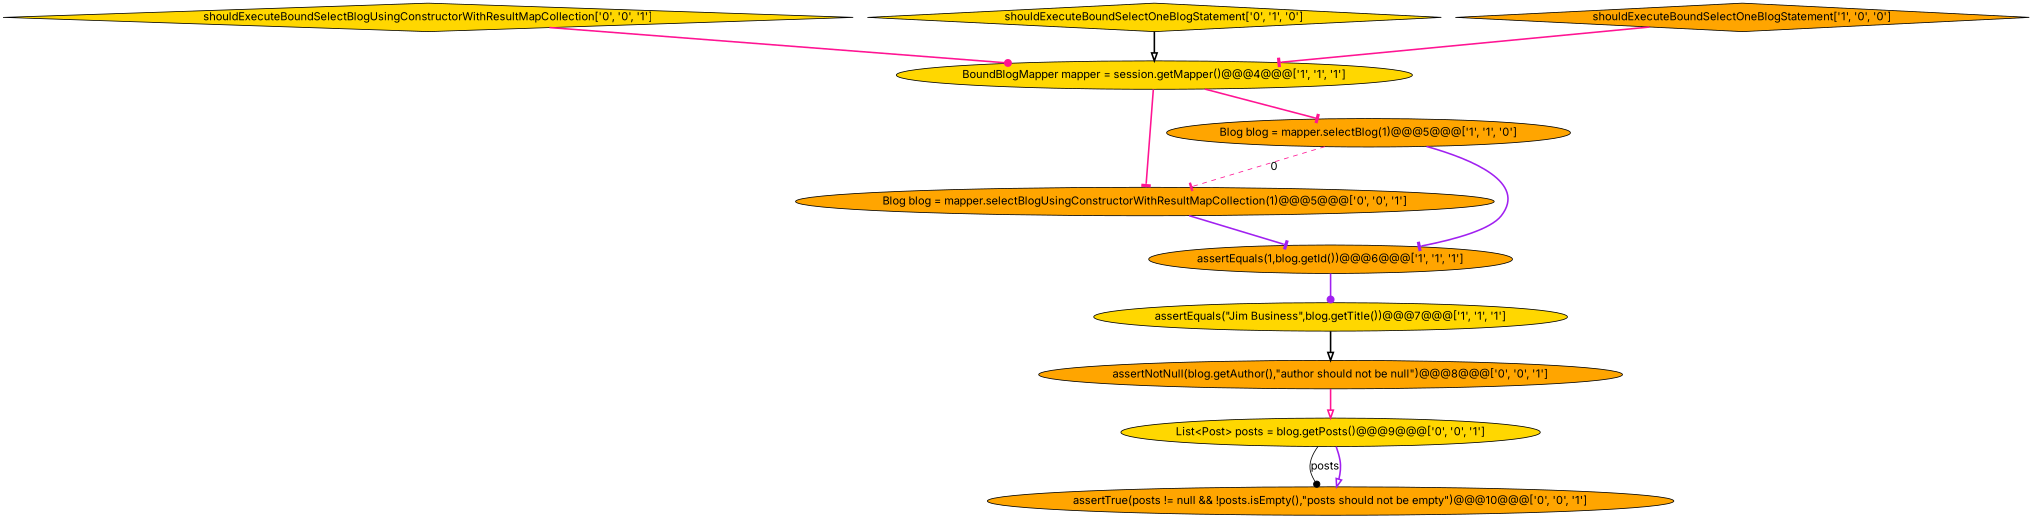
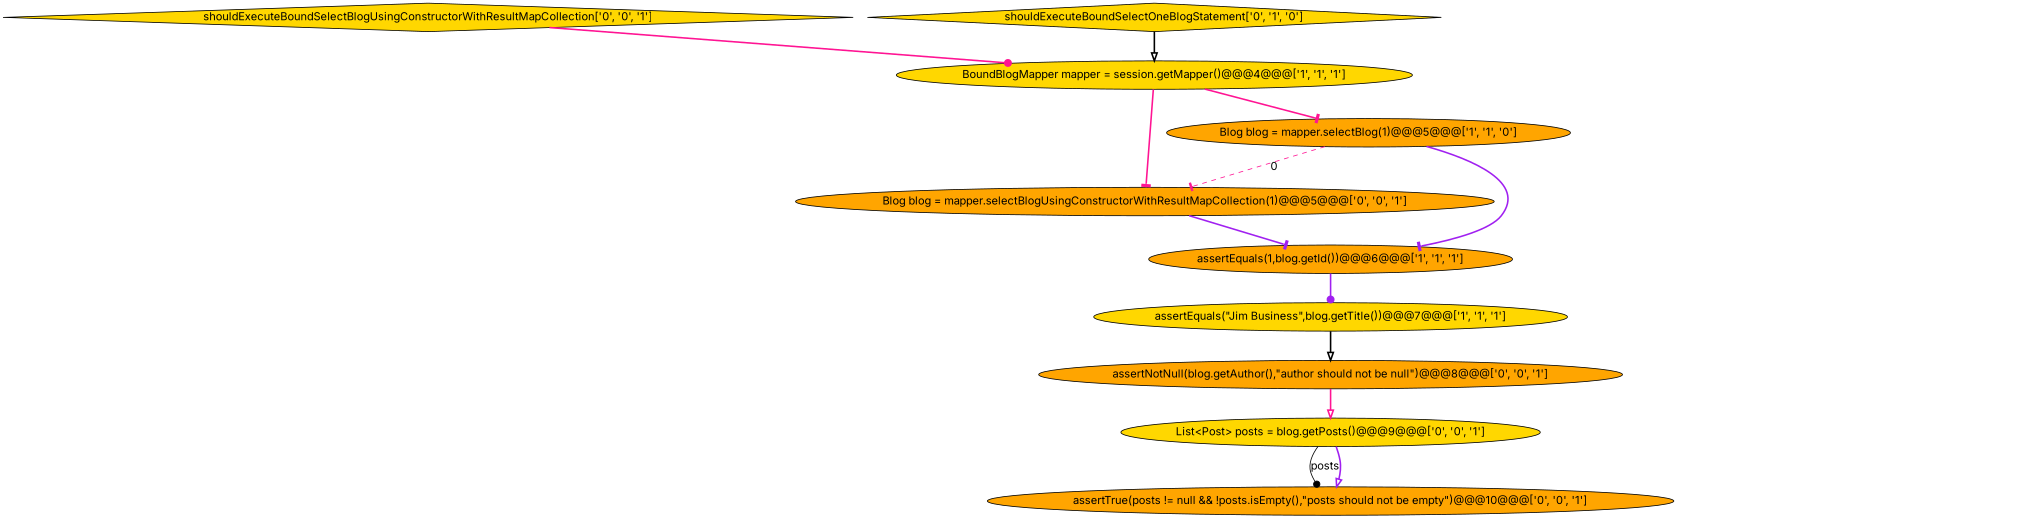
node "shouldExecuteBoundSelectOneBlogStatement['1', '0', '0']": removed
